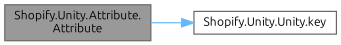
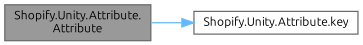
node "Shopify.Unity.Unity.key": label "Shopify.Unity.Unity.key" -> "Shopify.Unity.Attribute.key"
